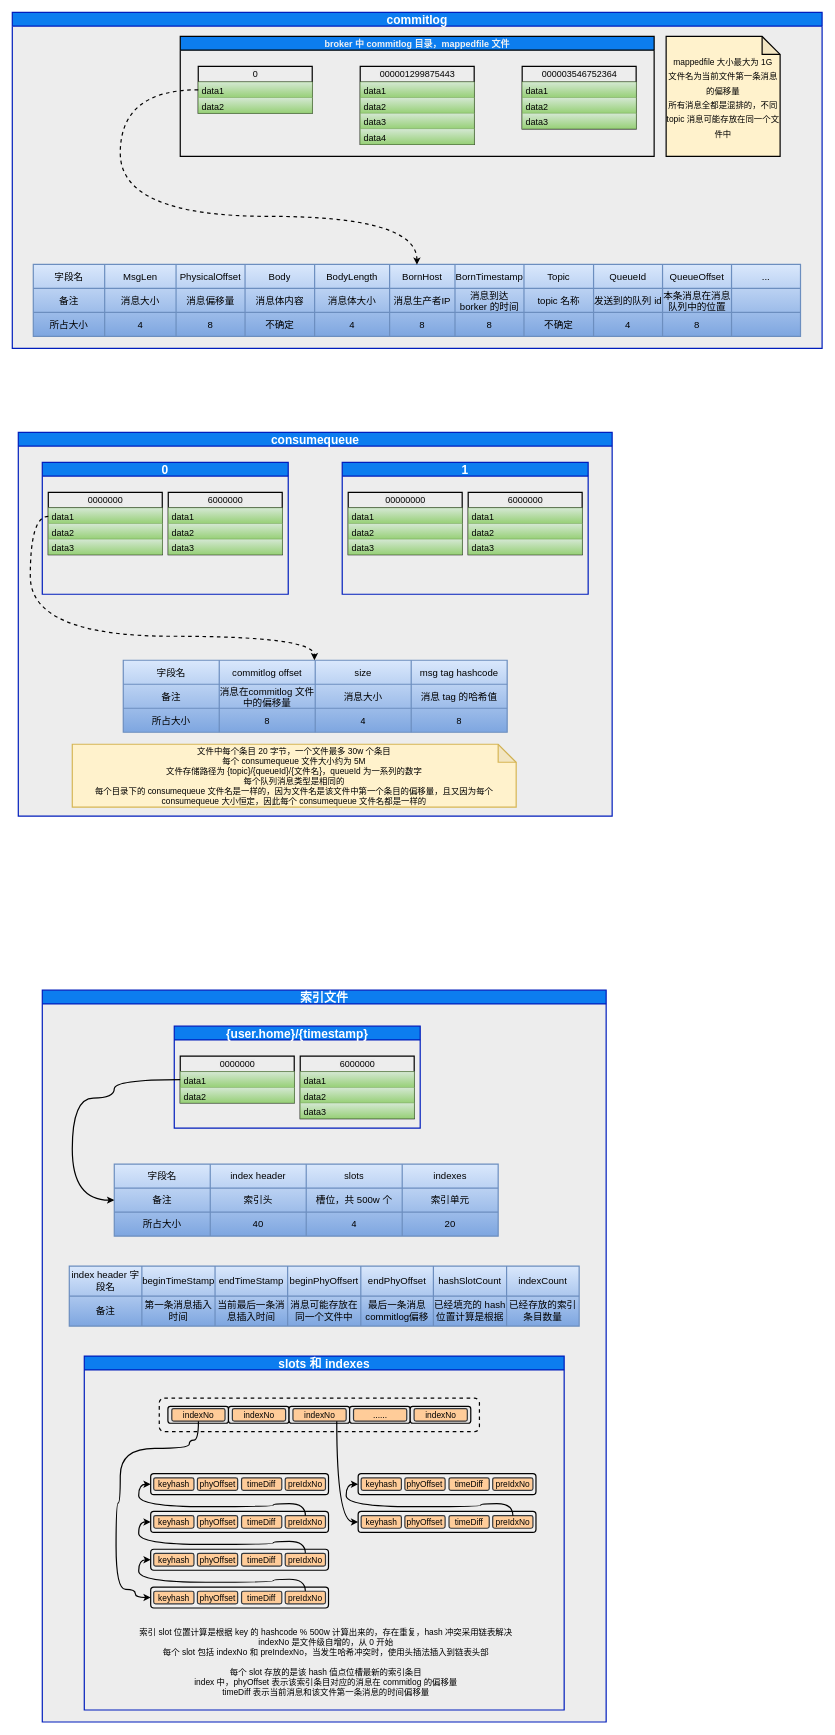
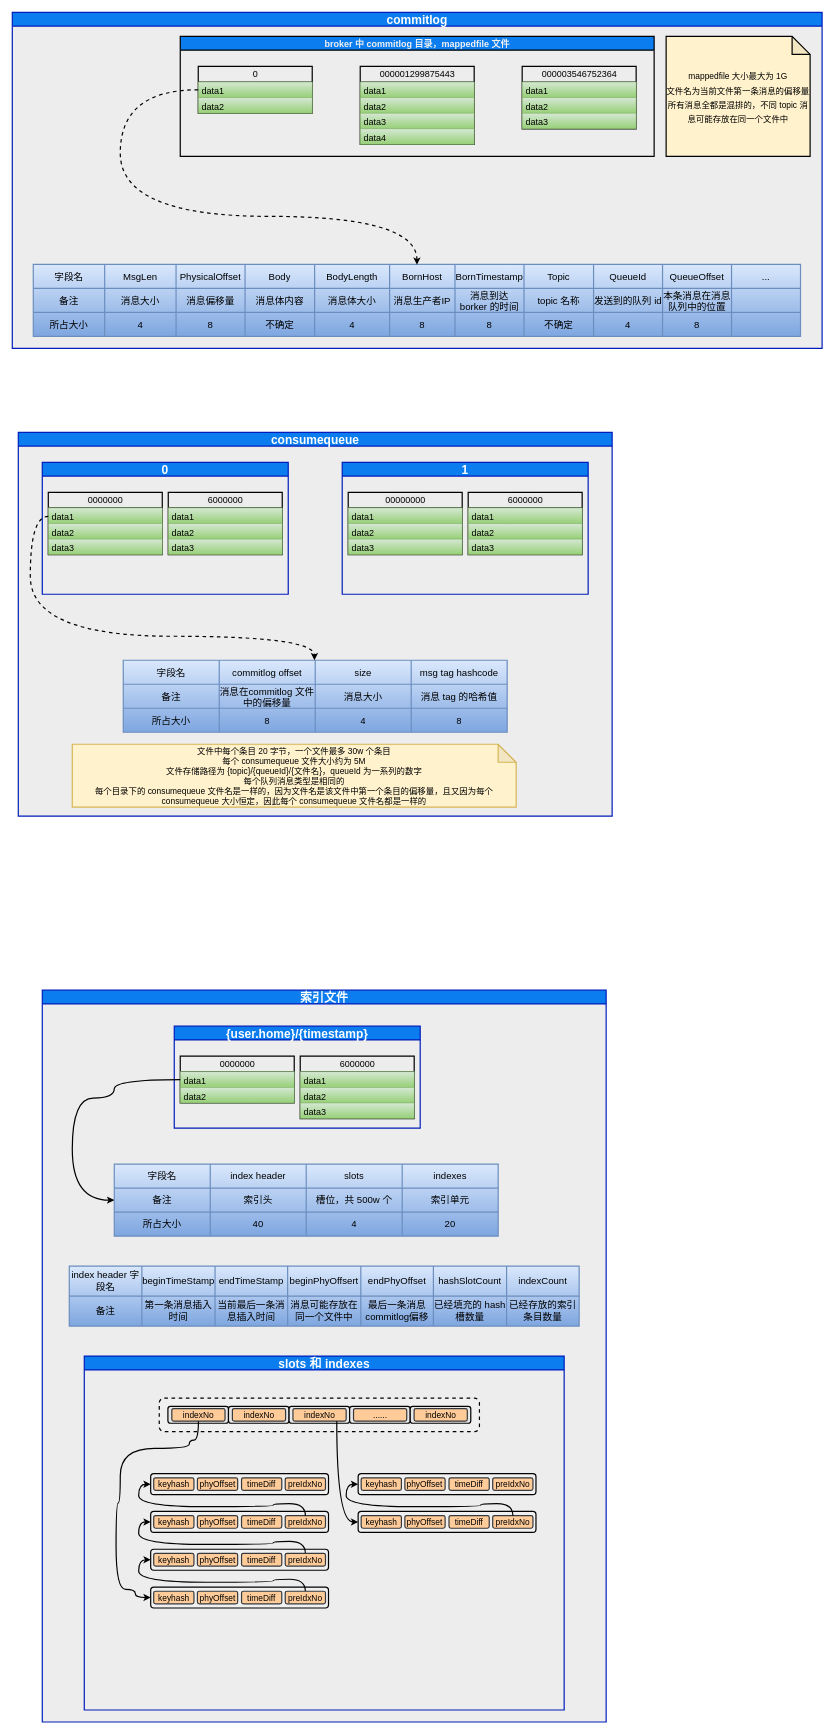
node "mappedfile 大小最大为 1G 文件名为当前文件第一条消息的偏移量 所有消息全都是混排的，不同 topic 消息可能存放在同一个文件中": size 114x120 -> 144x120
node "已经填充的 hash 位置计算是根据": label "已经填充的 hash 位置计算是根据" -> "已经填充的 hash 槽数量"
node "索引 slot 位置计算是根据 key 的 hashcode % 500w 计算出来的，存在重复，hash 冲突采用链表解决 indexNo 是文件级自增的，从 0 开始 每个 slot 包括 indexNo 和 preIndexNo，当发生哈希冲突时，使用头插法插入到链表头部 每个 slot 存放的是该 hash 值点位槽最新的索引条目 index 中，phyOffset 表示该索引条目对应的消息在 commitlog 的偏移量 timeDiff 表示当前消息和该文件第一条消息的时间偏移量": removed
